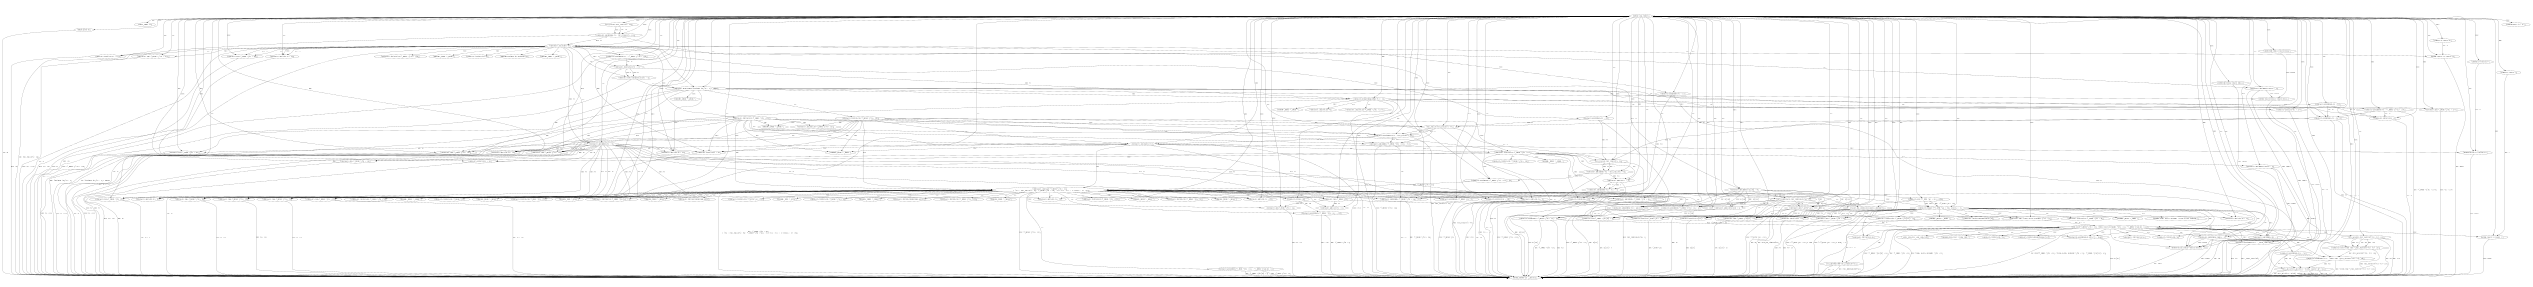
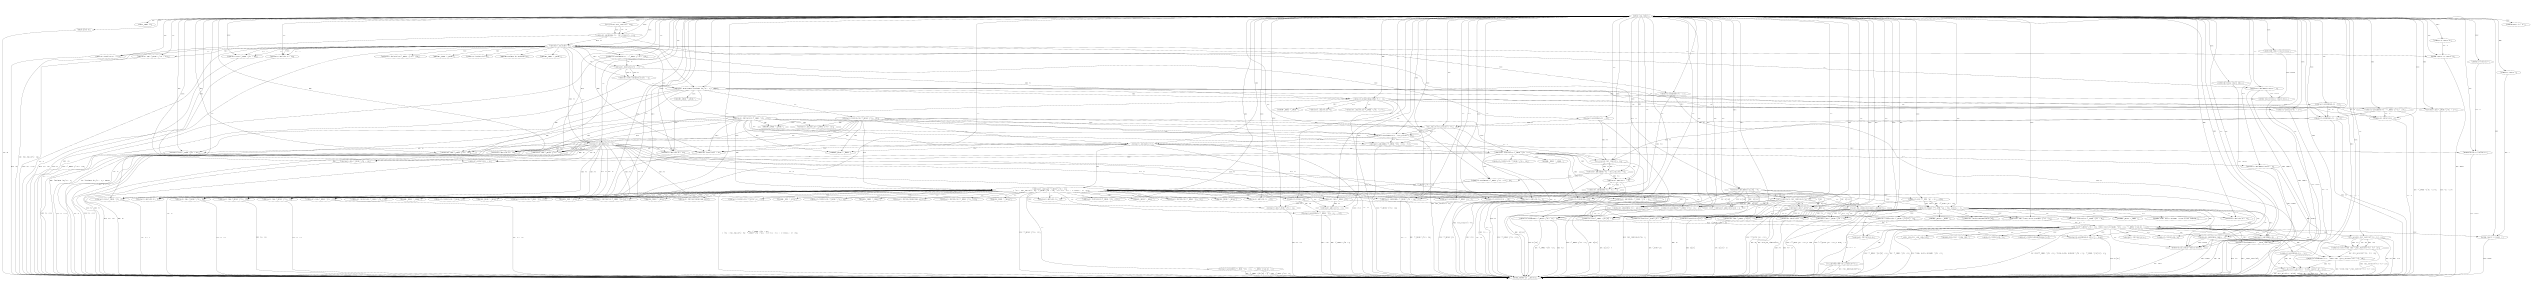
edge "(<operator>.assignment,*(_DWORD *)(v6 + 328) = v10)" -> "(<operator>.assignment,*(_DWORD *)(v6 + 324) = v5)": now "(METHOD,tftp_connect)" -> "(<operator>.assignment,*(_DWORD *)(v6 + 324) = v5)"
edge "(<operator>.addition,a1[20] + 4)" -> "(<operator>.cast,(_DWORD *)(a1[20] + 4))": now "(<operator>.assignment,a1[188] = v4)" -> "(<operator>.cast,(_DWORD *)(a1[20] + 4))"
